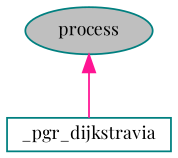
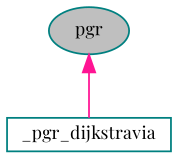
node "process": label "process" -> "pgr"
